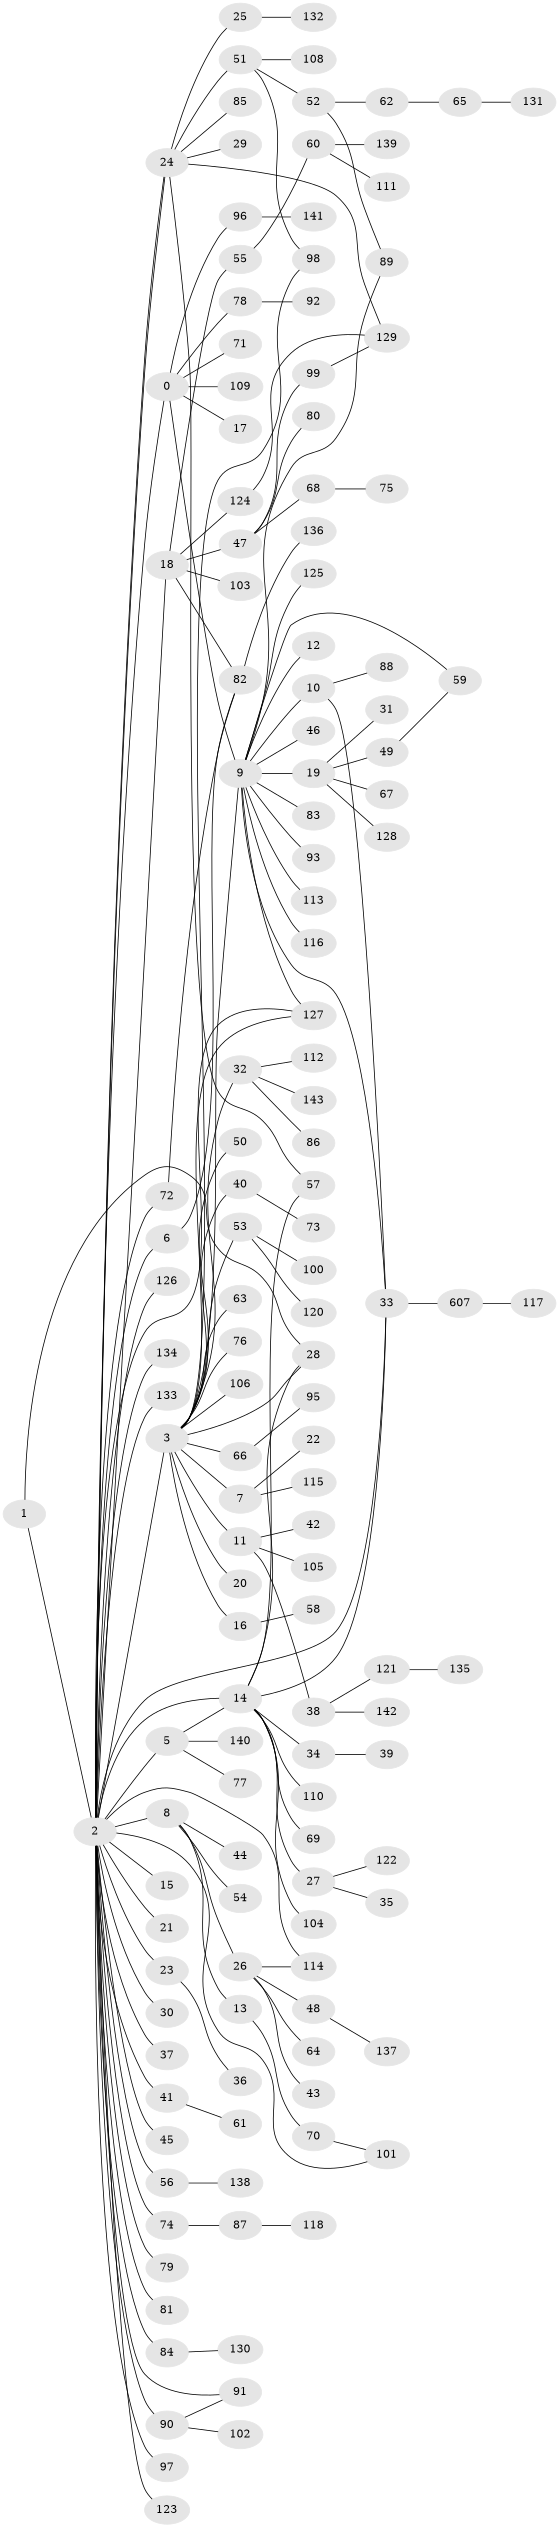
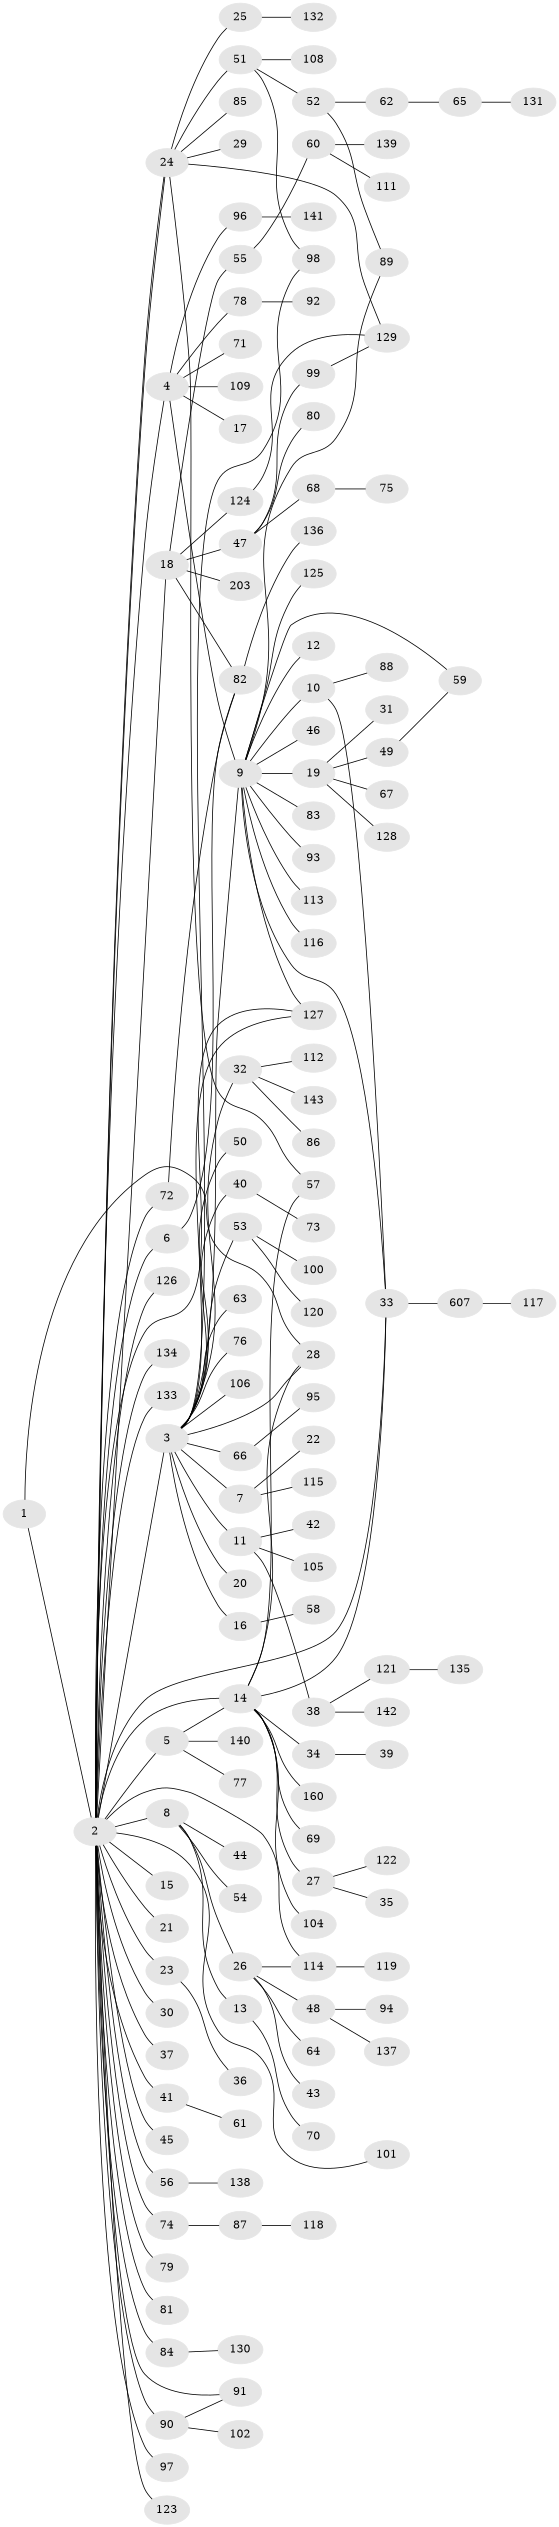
node "0": label "0" -> "4"
node "103": label "103" -> "203"
node "110": label "110" -> "160"
node "119": added
node "94": added
edge "70" -- "101": removed
